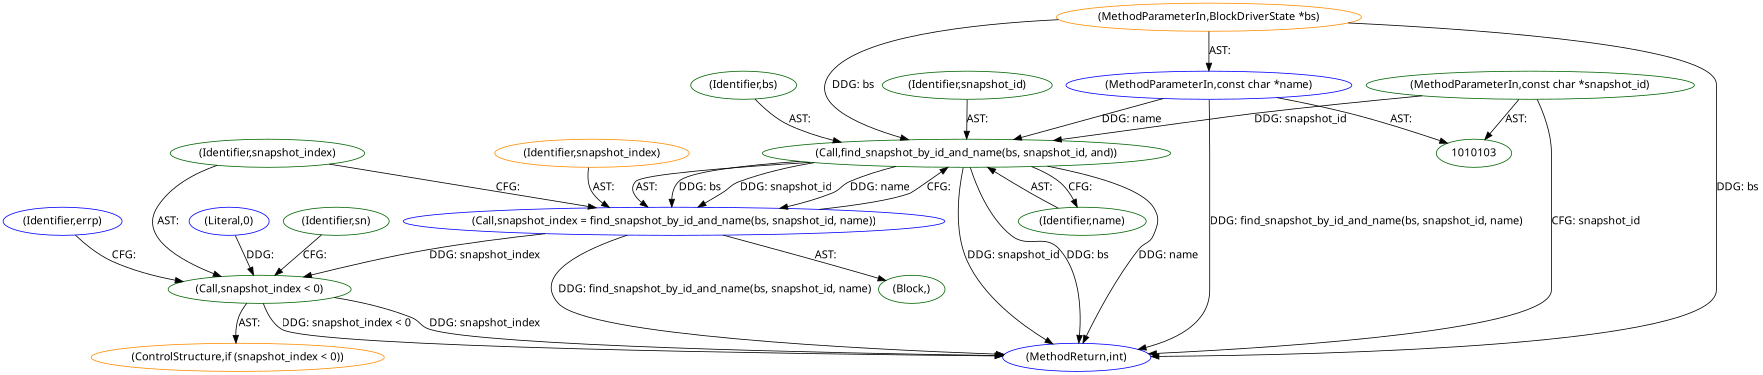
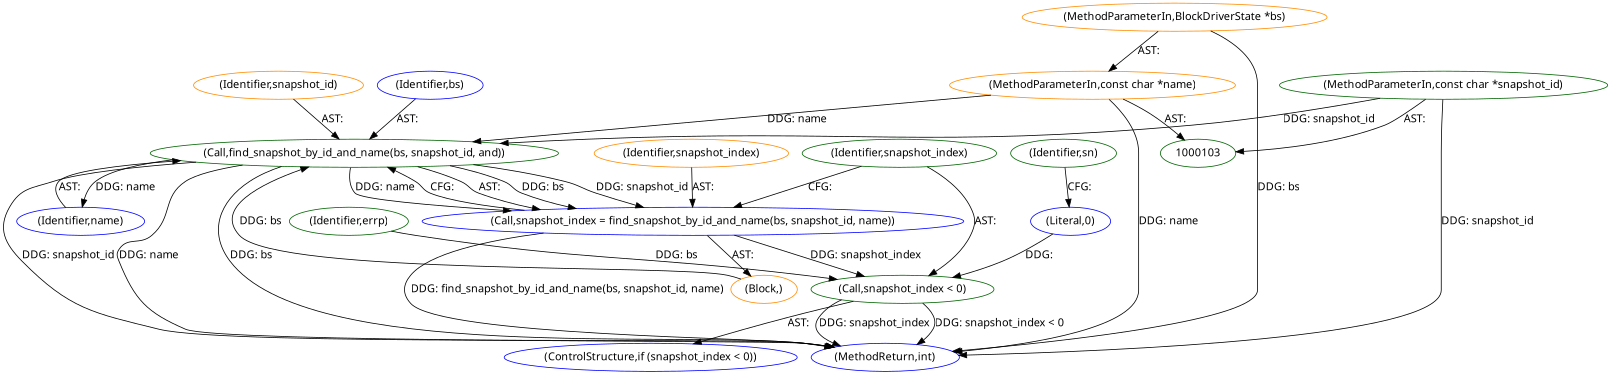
edge "(MethodParameterIn,BlockDriverState *bs)" -> "(Call,find_snapshot_by_id_and_name(bs, snapshot_id, and))": now "(Block,)" -> "(Call,find_snapshot_by_id_and_name(bs, snapshot_id, and))"
node "(Identifier,bs)": color darkgreen -> blue
node "(Identifier,snapshot_id)": color darkgreen -> darkorange
node "(MethodParameterIn,const char *name)": color blue -> darkorange
node "1010103": label "1010103" -> "1000103"
edge "(Call,find_snapshot_by_id_and_name(bs, snapshot_id, and))" -> "(Identifier,name)": label "CFG: " -> "DDG: name"
node "(Identifier,errp)": color blue -> darkgreen
node "(Identifier,name)": color darkgreen -> blue
edge "(MethodParameterIn,const char *name)" -> "(MethodReturn,int)": label "DDG: find_snapshot_by_id_and_name(bs, snapshot_id, name)" -> "DDG: name"
edge "(MethodParameterIn,const char *snapshot_id)" -> "(MethodReturn,int)": label "CFG: snapshot_id" -> "DDG: snapshot_id"
edge "(Identifier,sn)" -> "(Call,snapshot_index < 0)": now "(Identifier,sn)" -> "(Literal,0)"
edge "(Identifier,errp)" -> "(Call,snapshot_index < 0)": label "CFG: " -> "DDG: bs"
node "(Block,)": color darkgreen -> darkorange
node "(ControlStructure,if (snapshot_index < 0))": color darkorange -> blue
